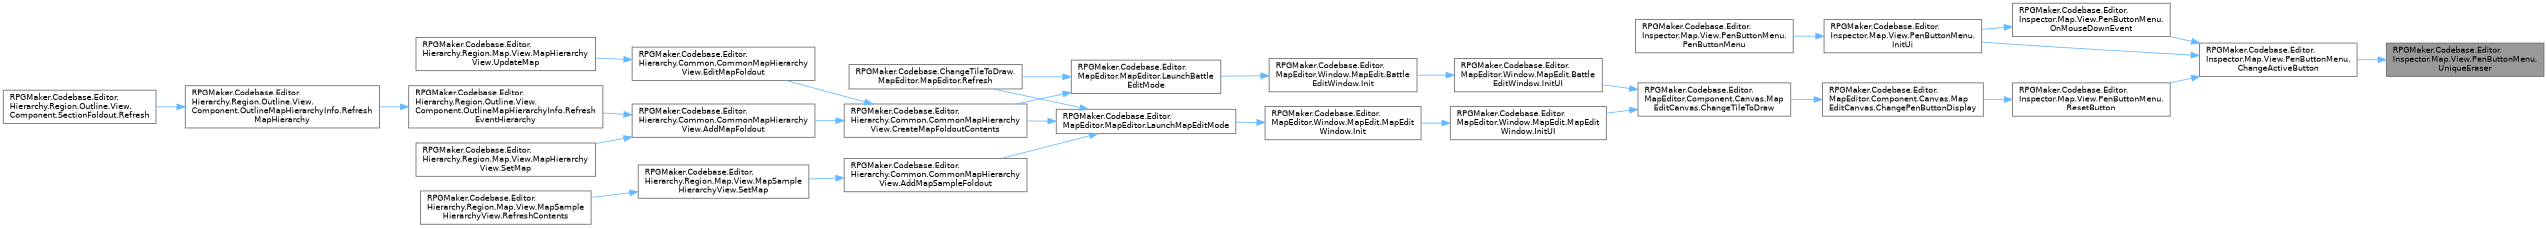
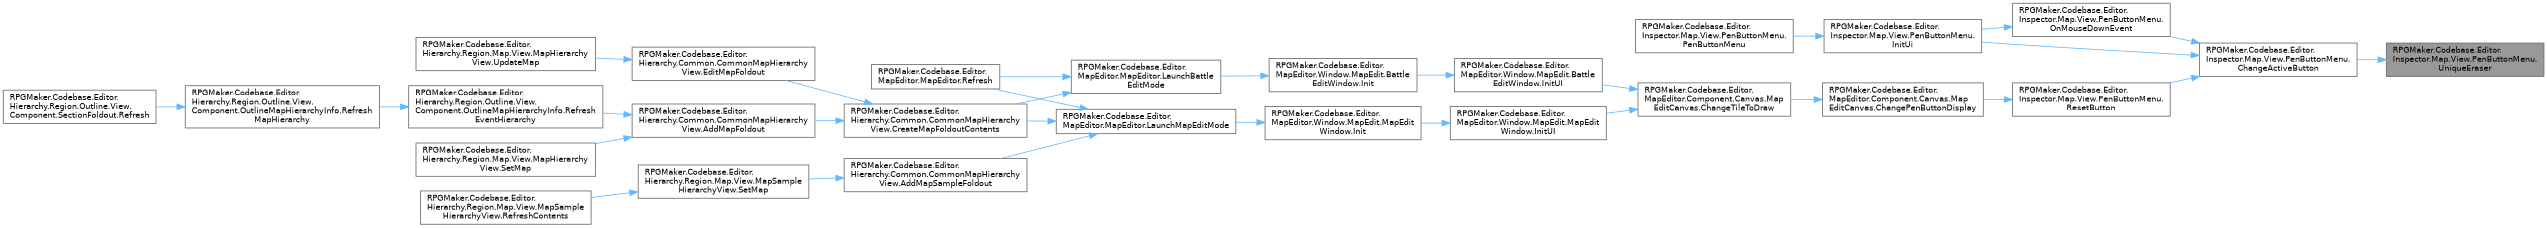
node "RPGMaker.Codebase.ChangeTileToDraw. MapEditor.MapEditor.Refresh": label "RPGMaker.Codebase.ChangeTileToDraw. MapEditor.MapEditor.Refresh" -> "RPGMaker.Codebase.Editor. MapEditor.MapEditor.Refresh"
